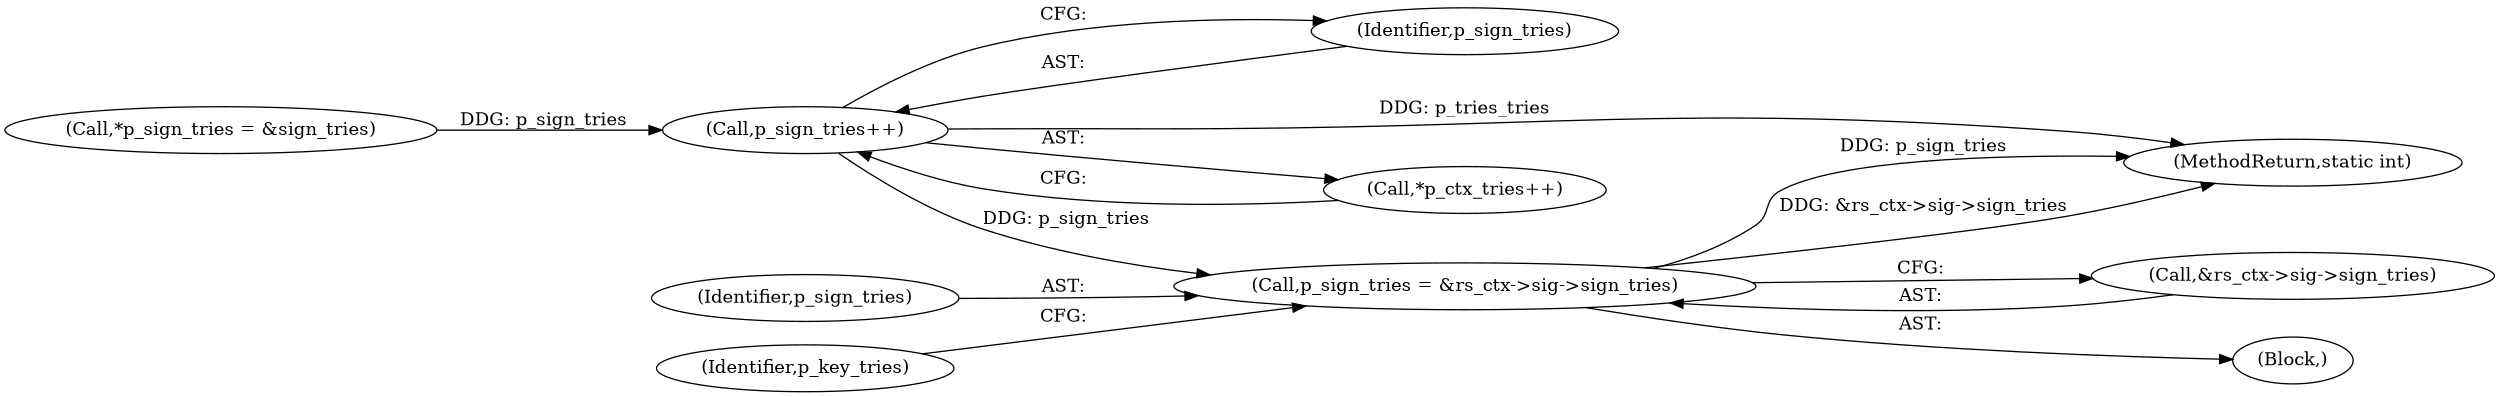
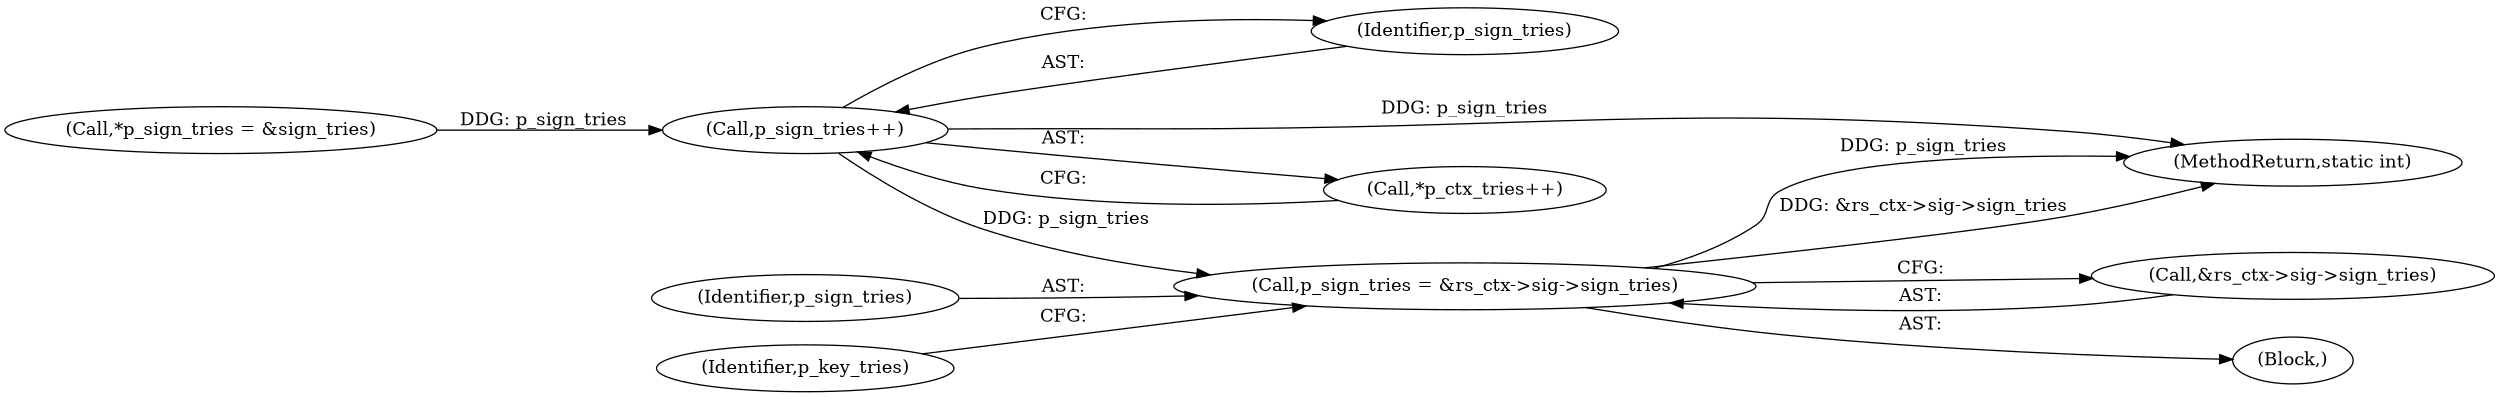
edge "(Call,p_sign_tries++)" -> "(MethodReturn,static int)": label "DDG: p_tries_tries" -> "DDG: p_sign_tries"
